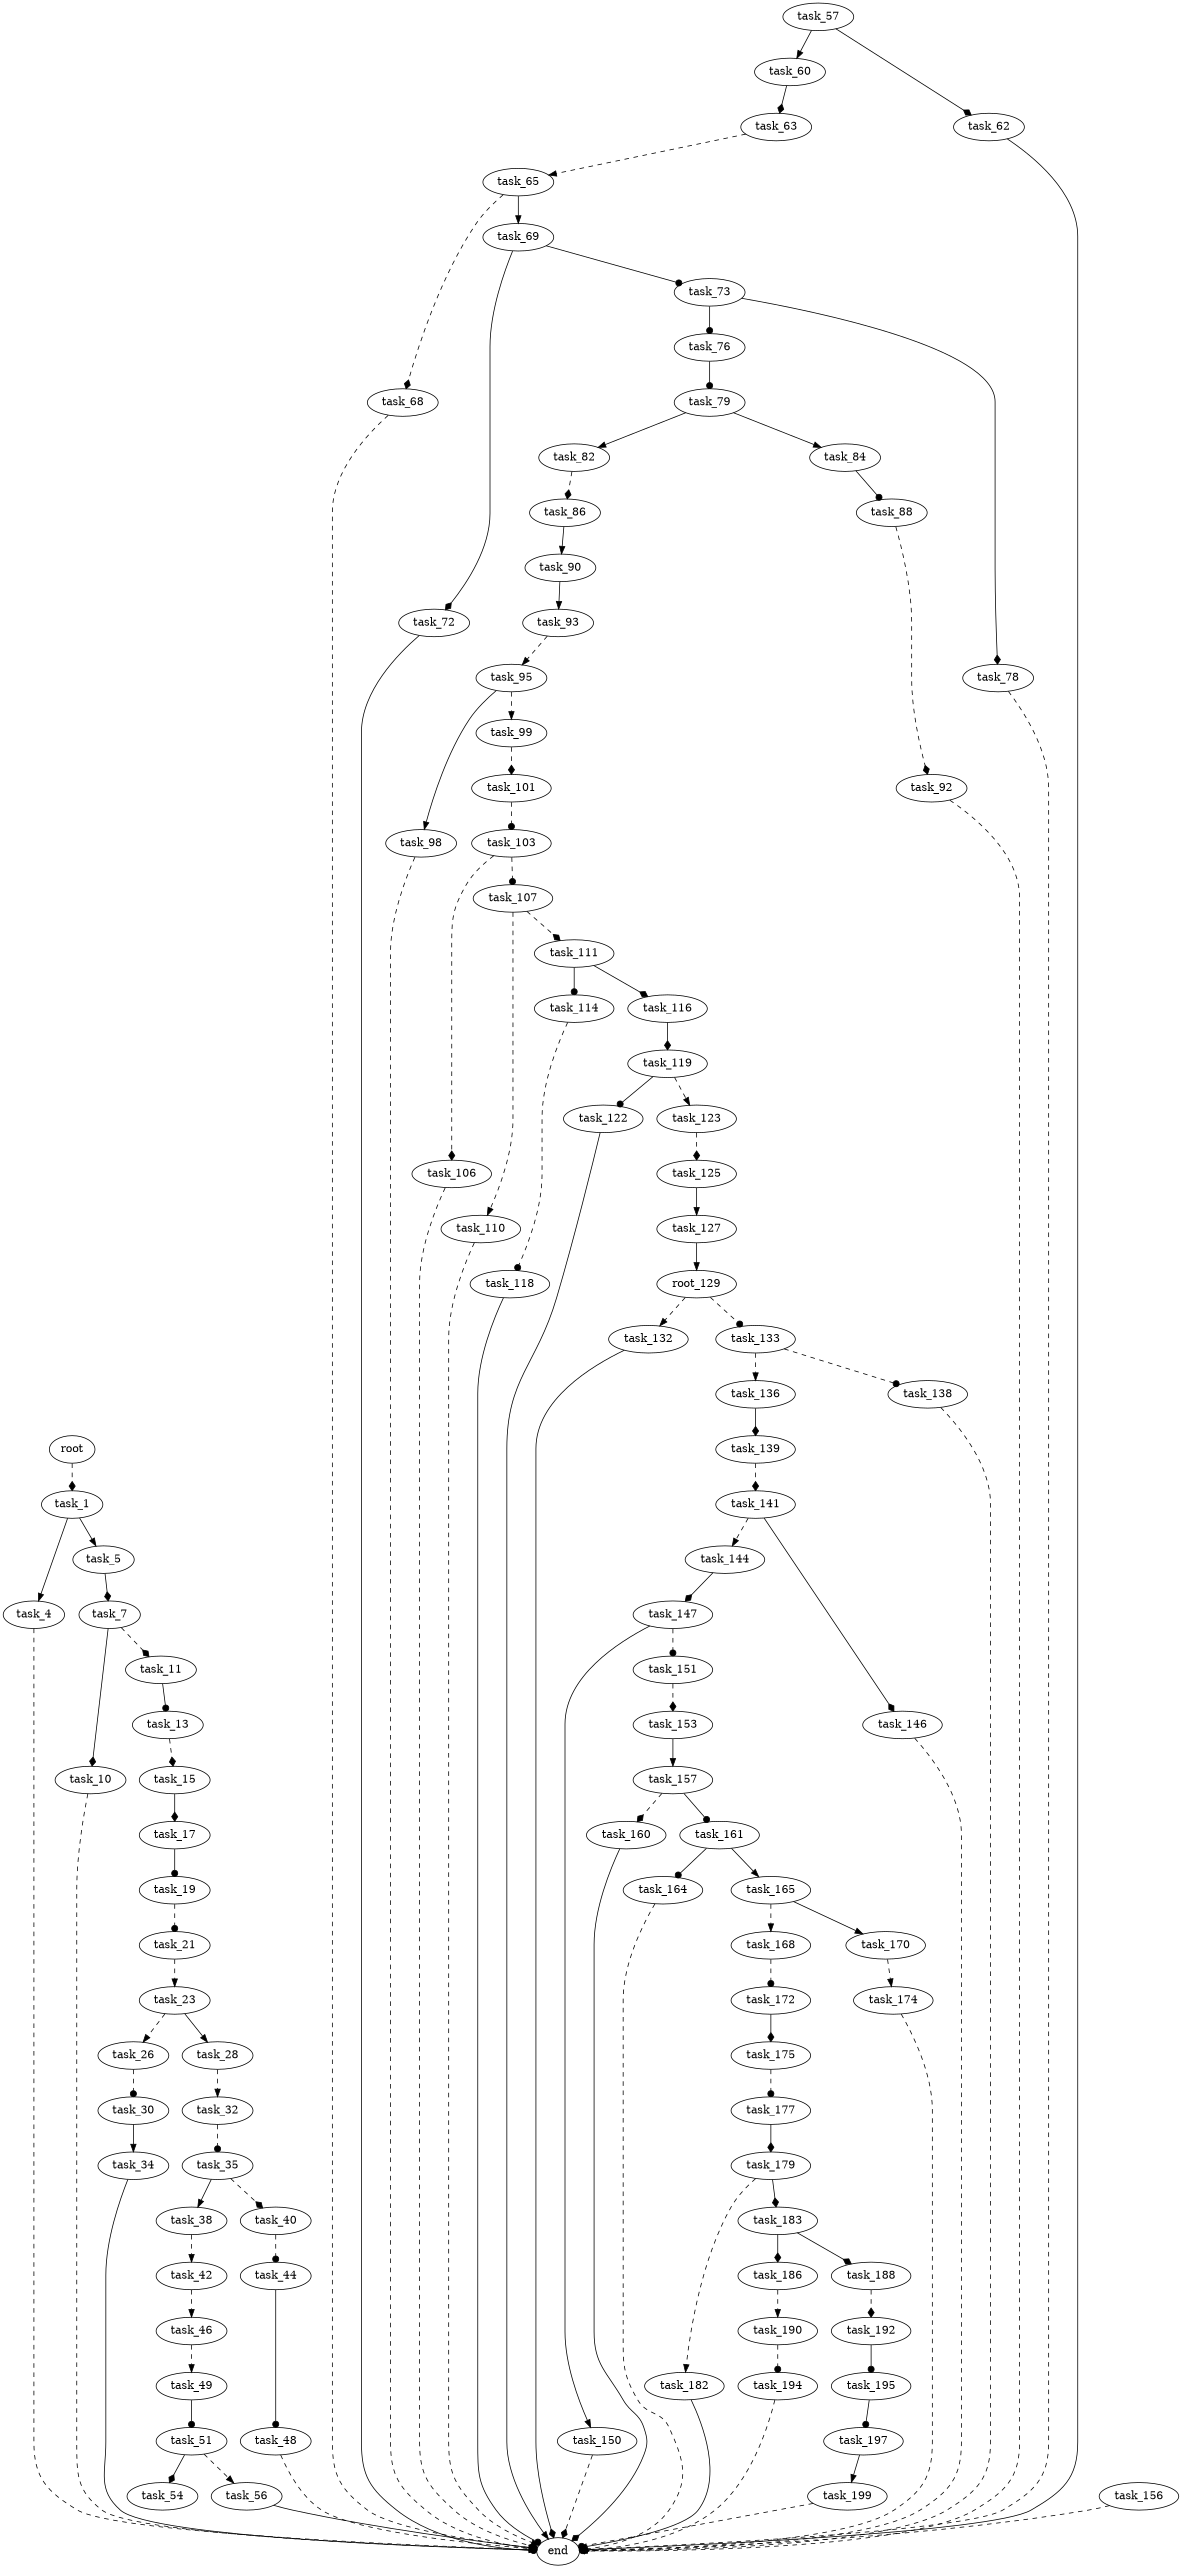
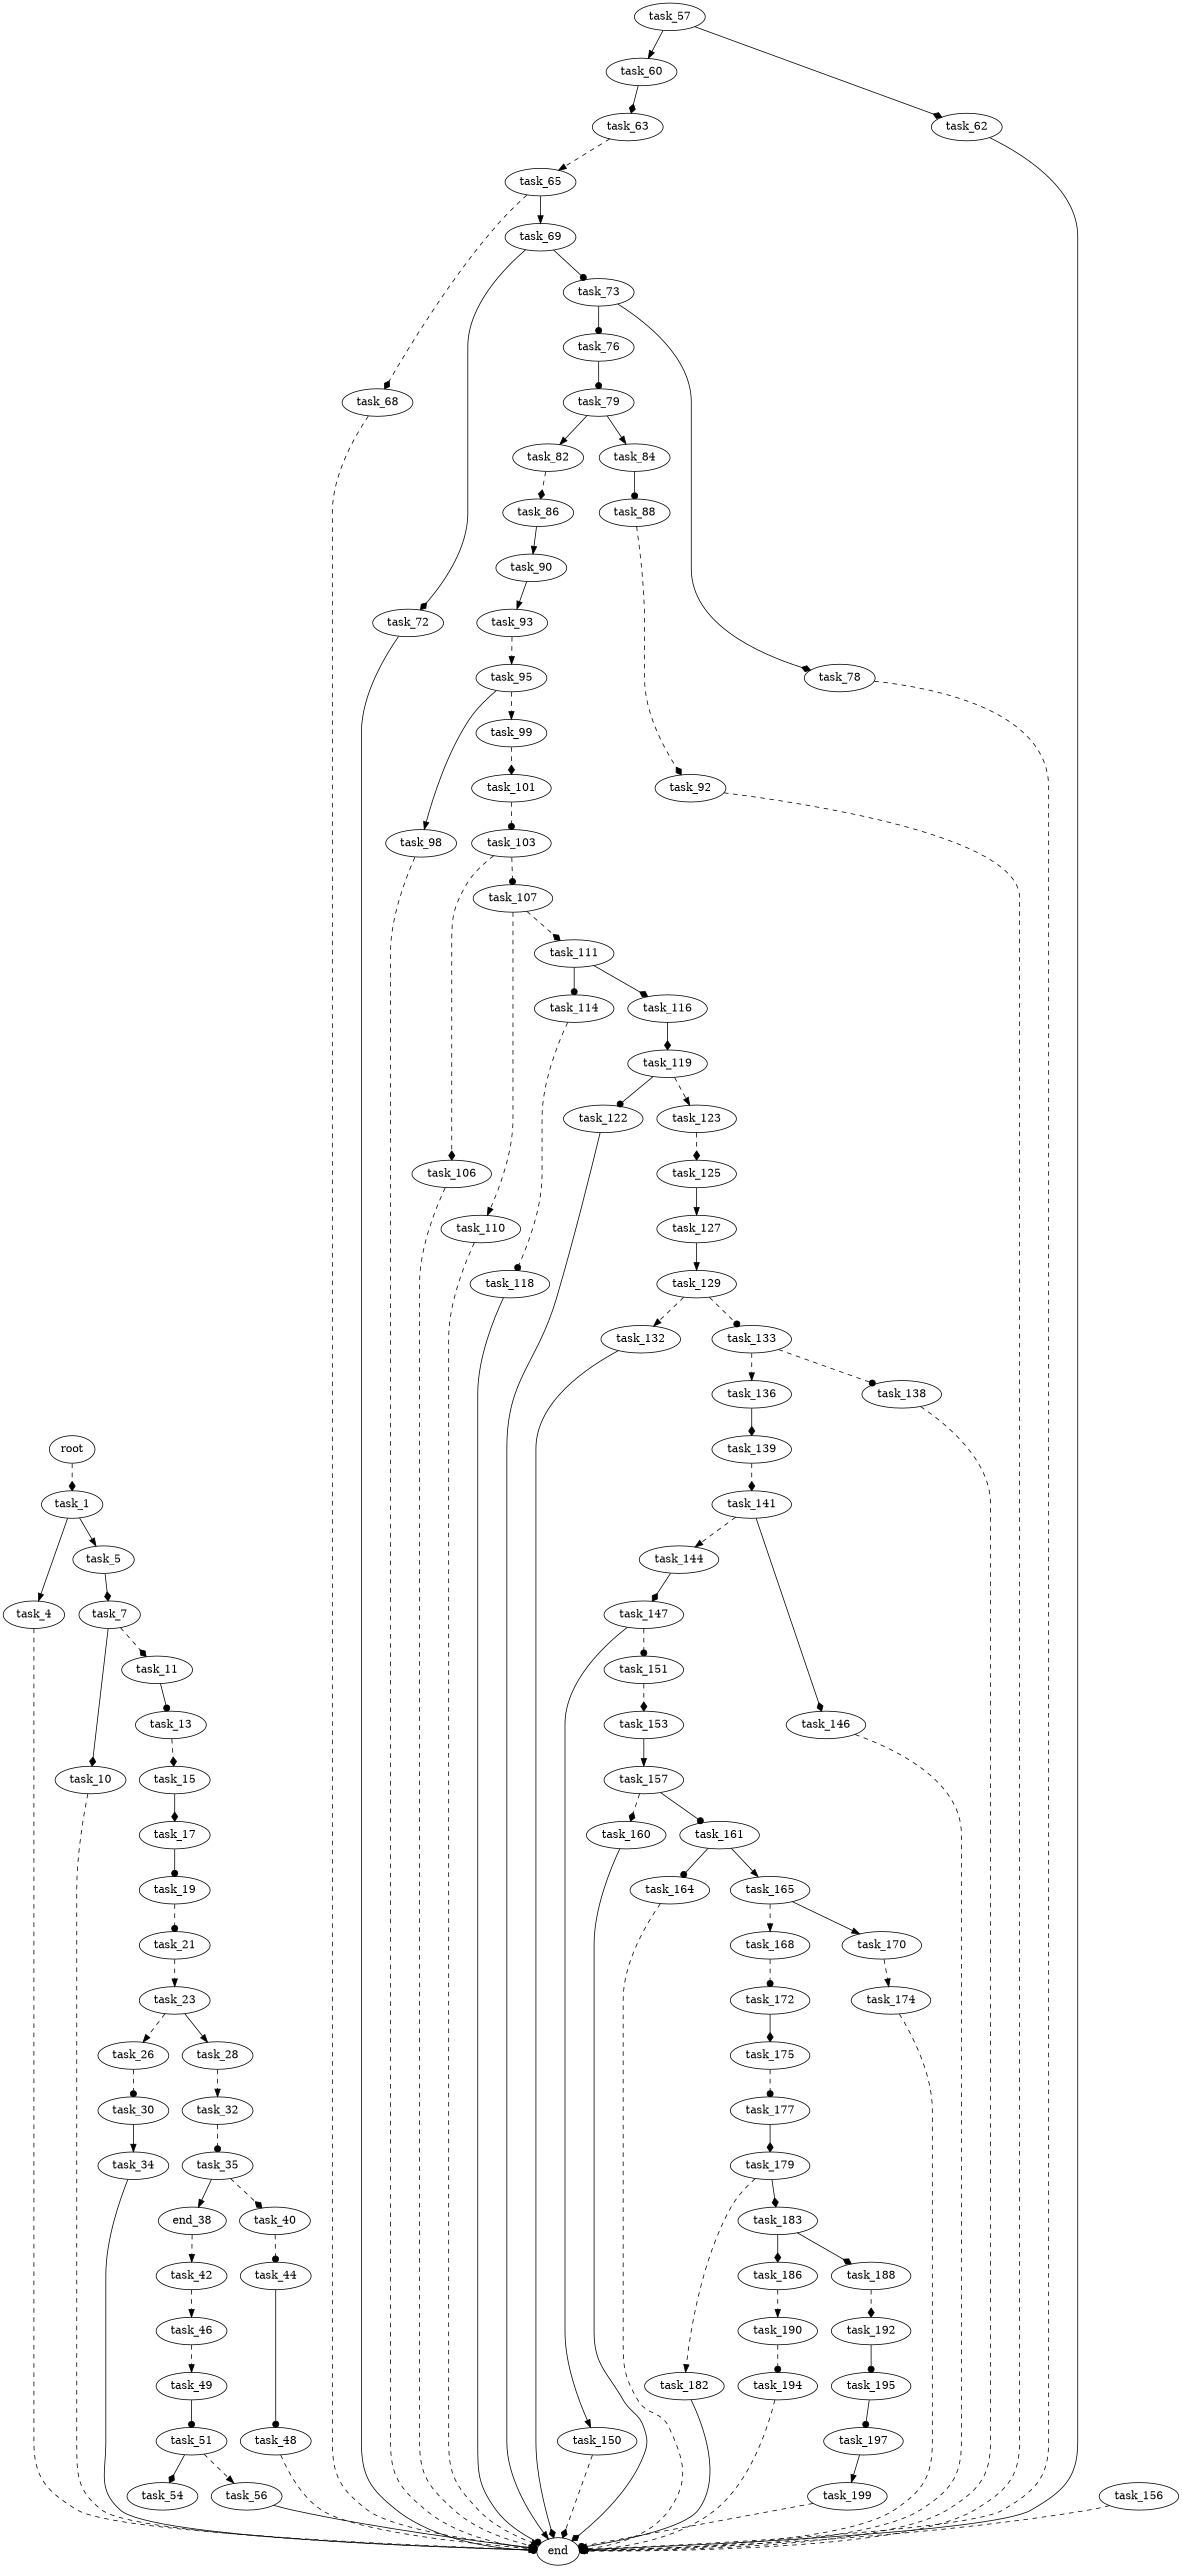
node "root_129": label "root_129" -> "task_129"
node "task_38": label "task_38" -> "end_38"
